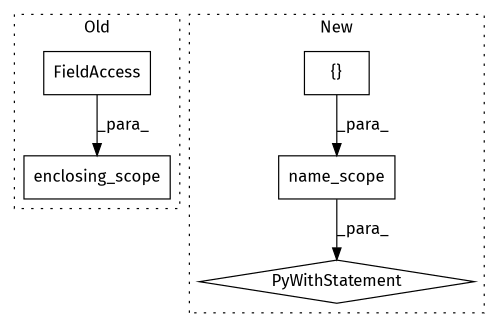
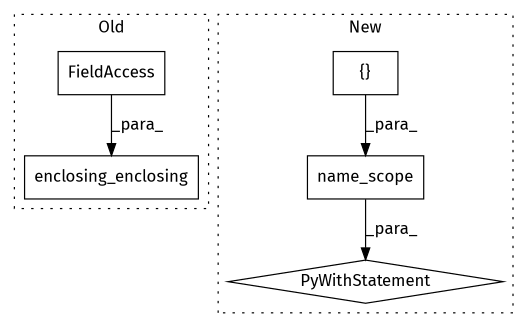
node "enclosing_scope": label "enclosing_scope" -> "enclosing_enclosing"
